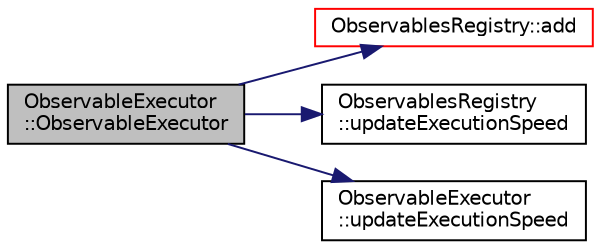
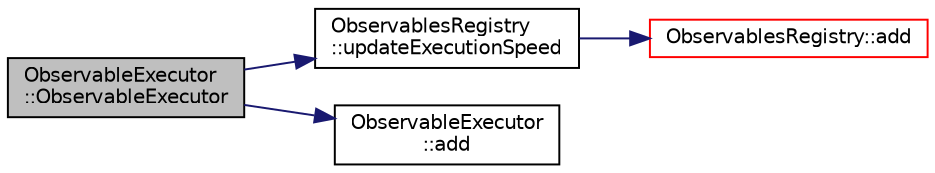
edge "ObservableExecutor ::ObservableExecutor" -> "ObservablesRegistry::add": now "ObservablesRegistry ::updateExecutionSpeed" -> "ObservablesRegistry::add"
node "ObservableExecutor ::updateExecutionSpeed": label "ObservableExecutor ::updateExecutionSpeed" -> "ObservableExecutor ::add"
